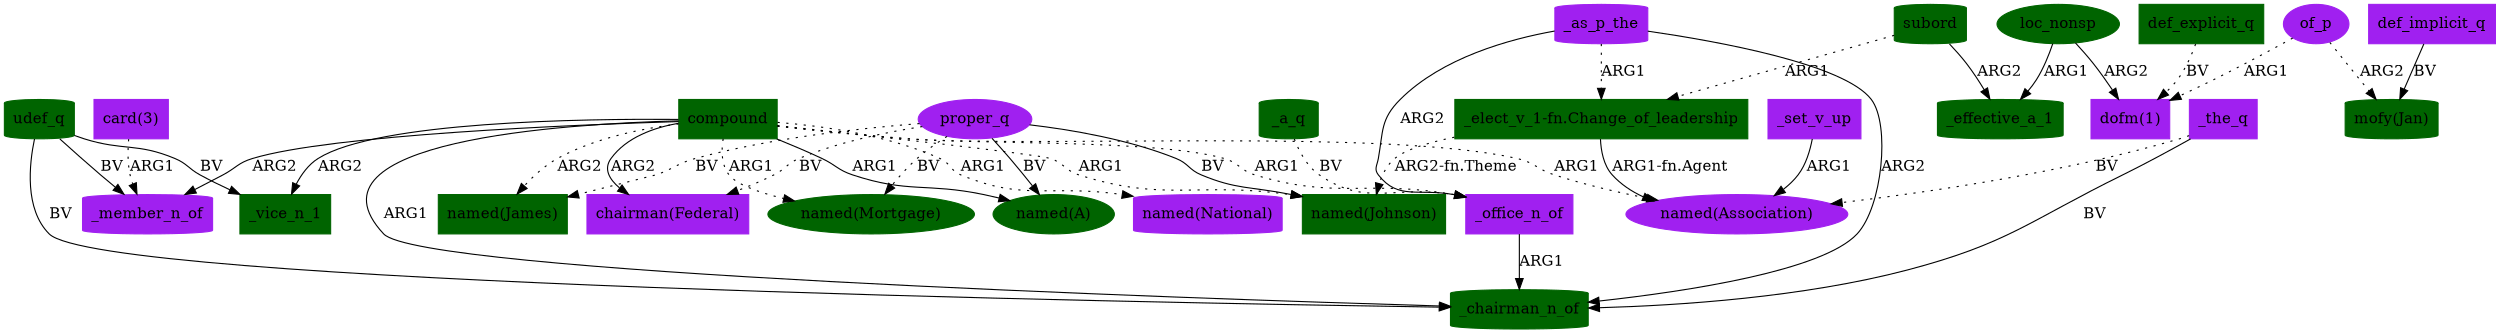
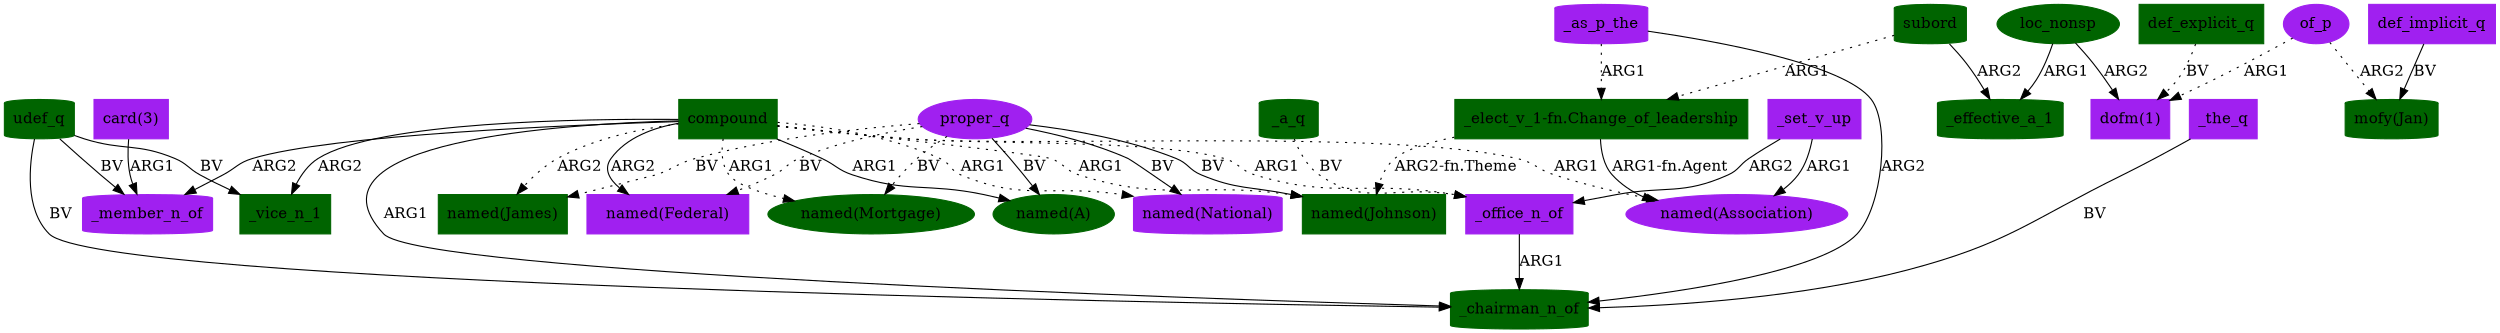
edge "_as_p_the" -> "_office_n_of": now "_set_v_up" -> "_office_n_of"
edge "proper_q" -> "named(National)": added, label "BV"
edge "card(3)" -> "_member_n_of": style dotted -> solid
edge "_the_q" -> "named(Association)": removed, label "BV"
node "chairman(Federal)": label "chairman(Federal)" -> "named(Federal)"
